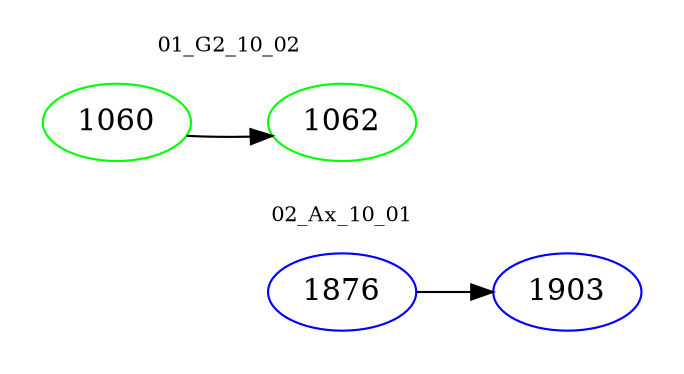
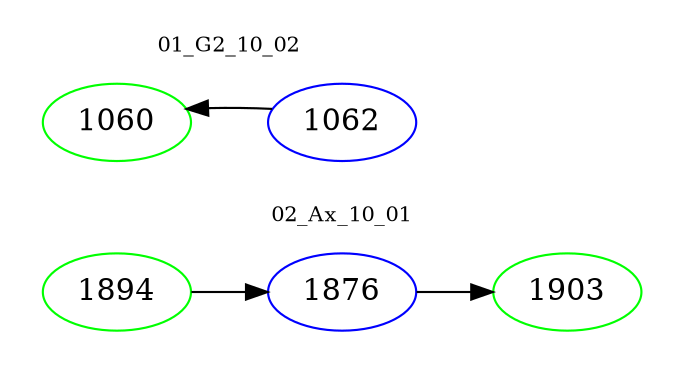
node "1062": color green -> blue
edge "1060" -> "1062": reversed
node "1894": added
node "1903": color blue -> green
